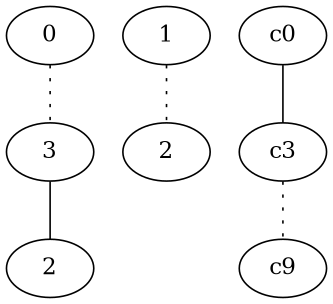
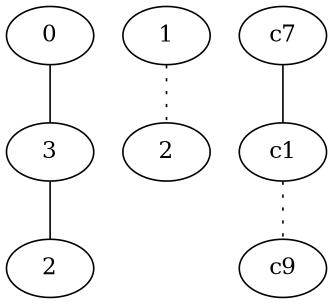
node "c0": label "c0" -> "c7"
edge "0" -- "3": style dotted -> solid
node "c3": label "c3" -> "c1"
